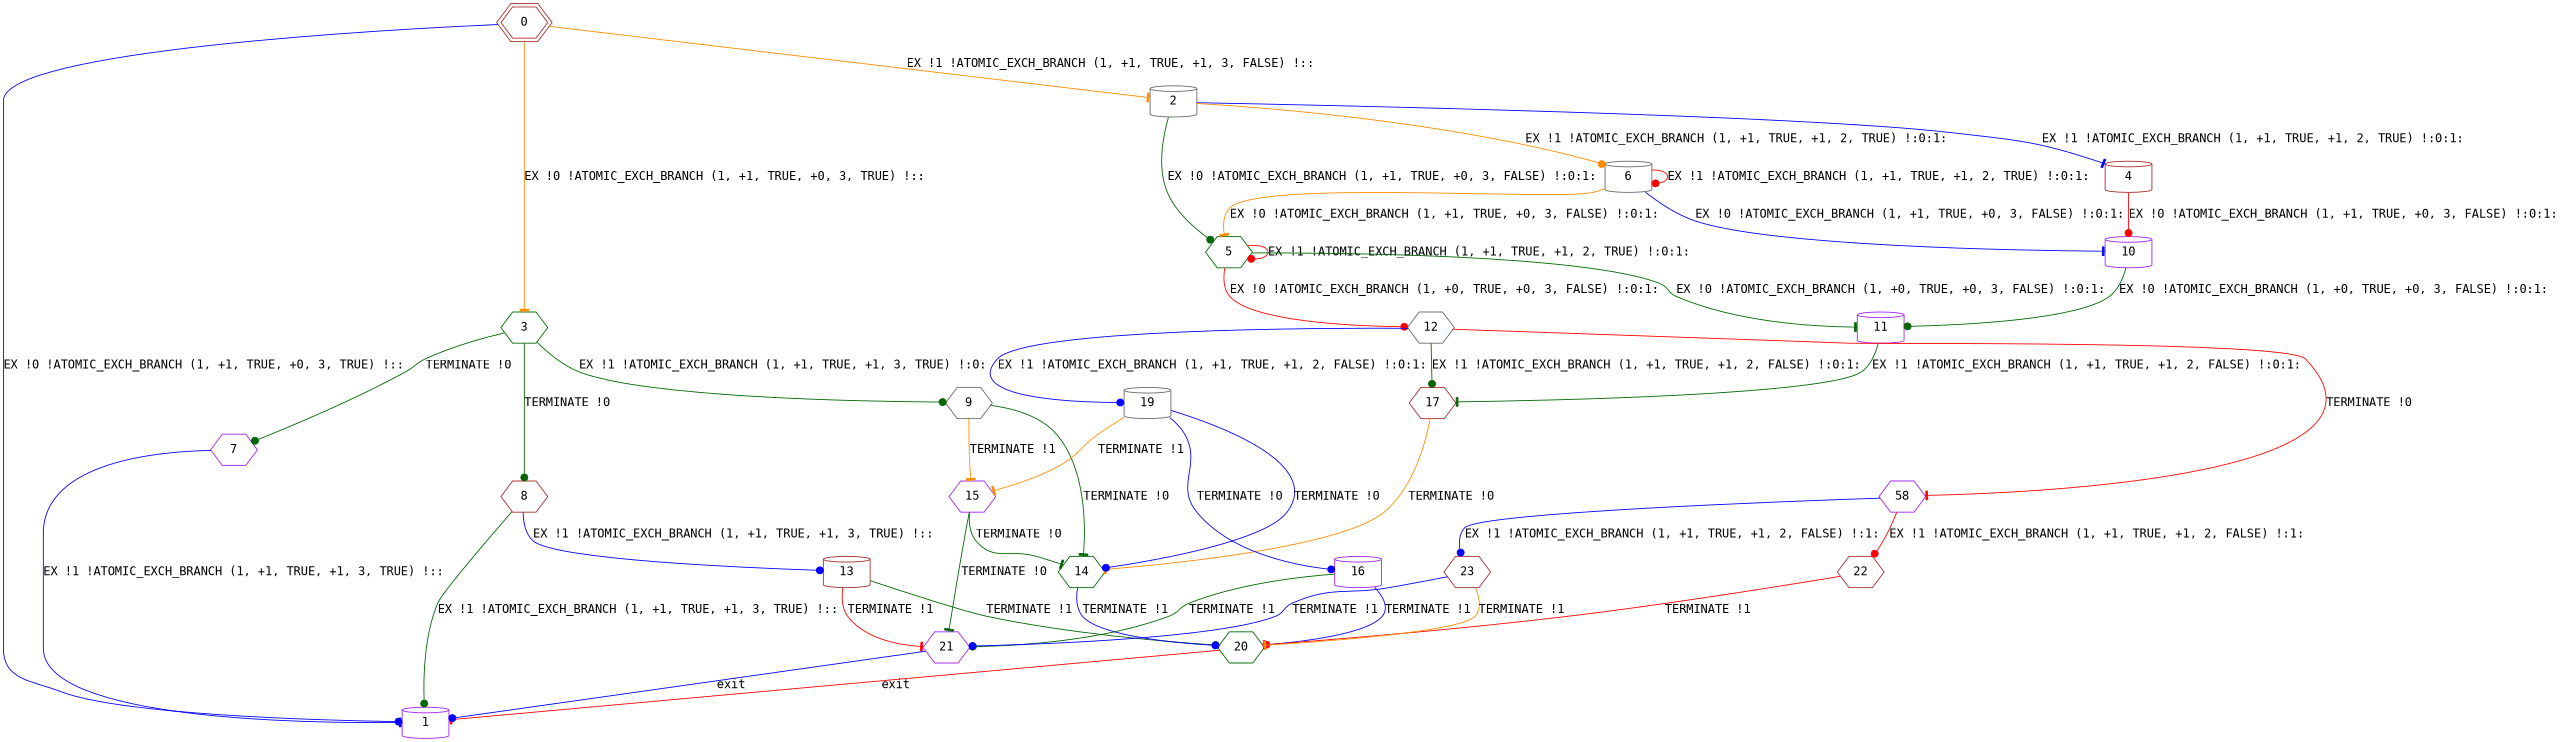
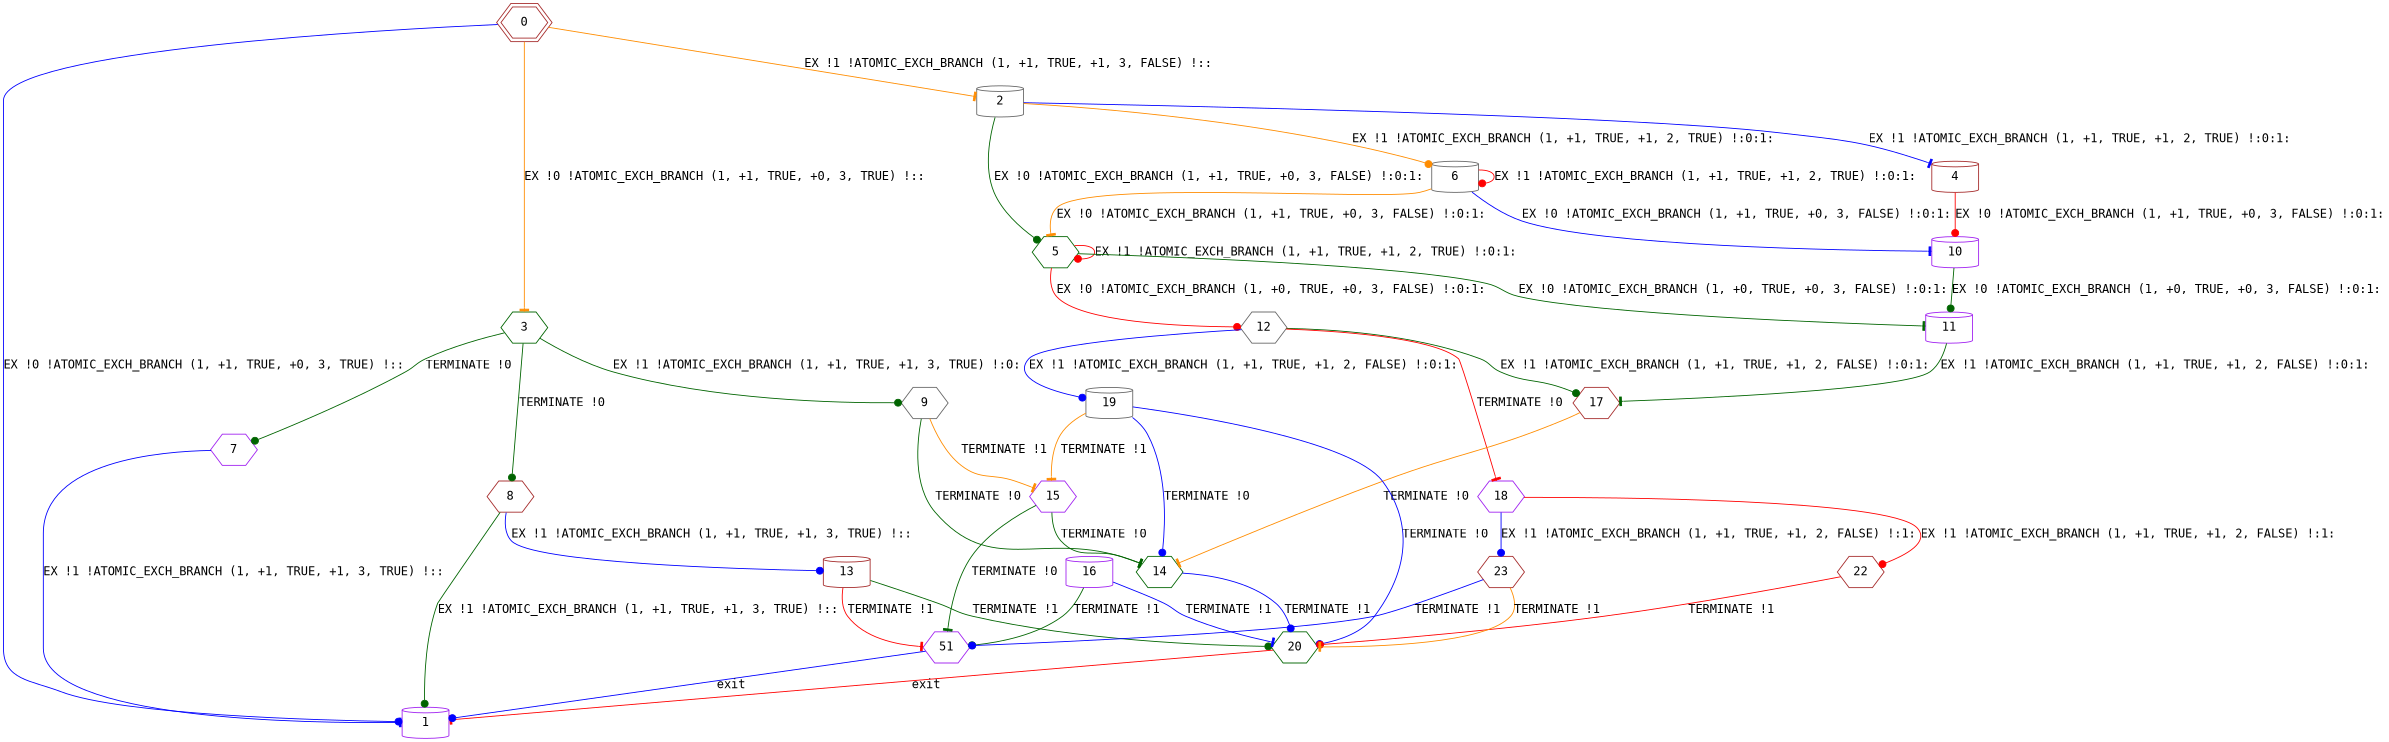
node "58": label "58" -> "18"
edge "19" -> "16": now "19" -> "20"
node "21": label "21" -> "51"
